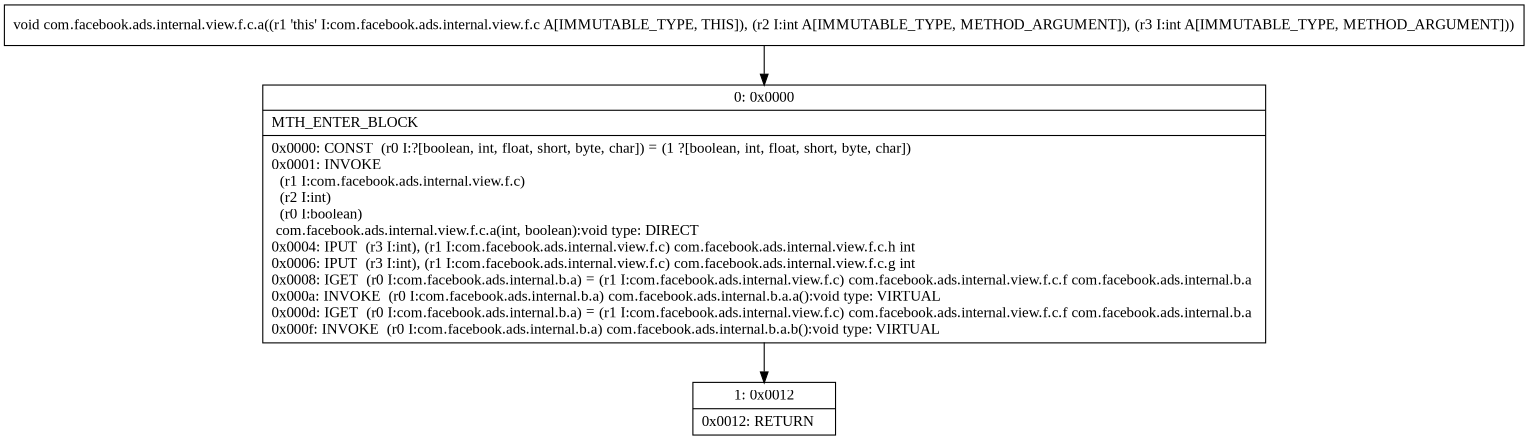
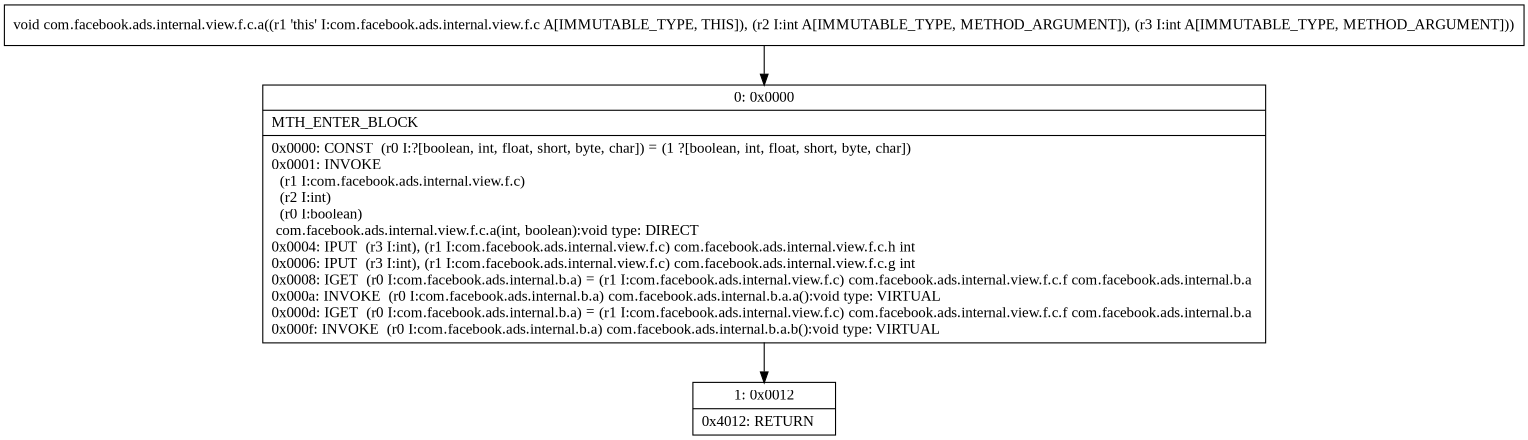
node "1: 0x0012": text "0x0012: RETURN" -> "0x4012: RETURN"
